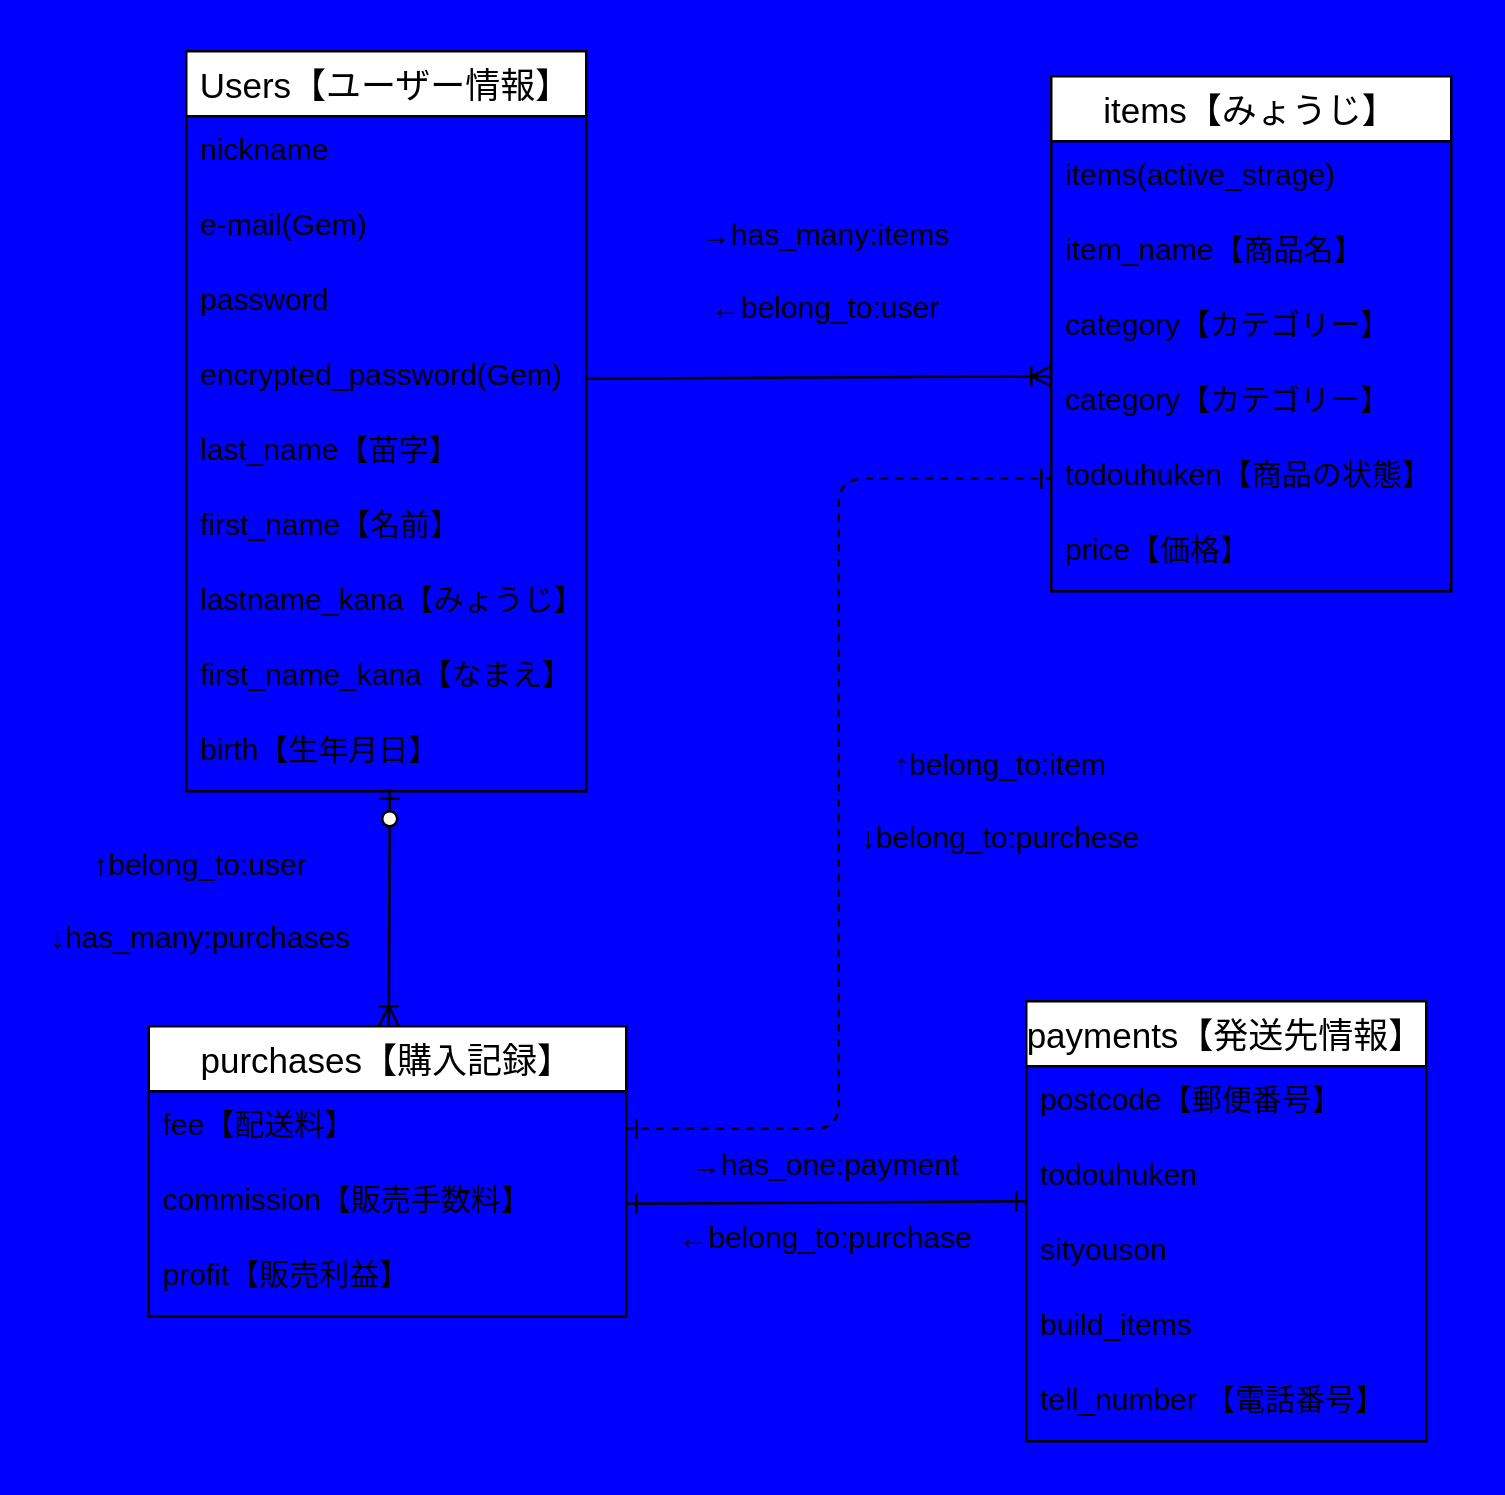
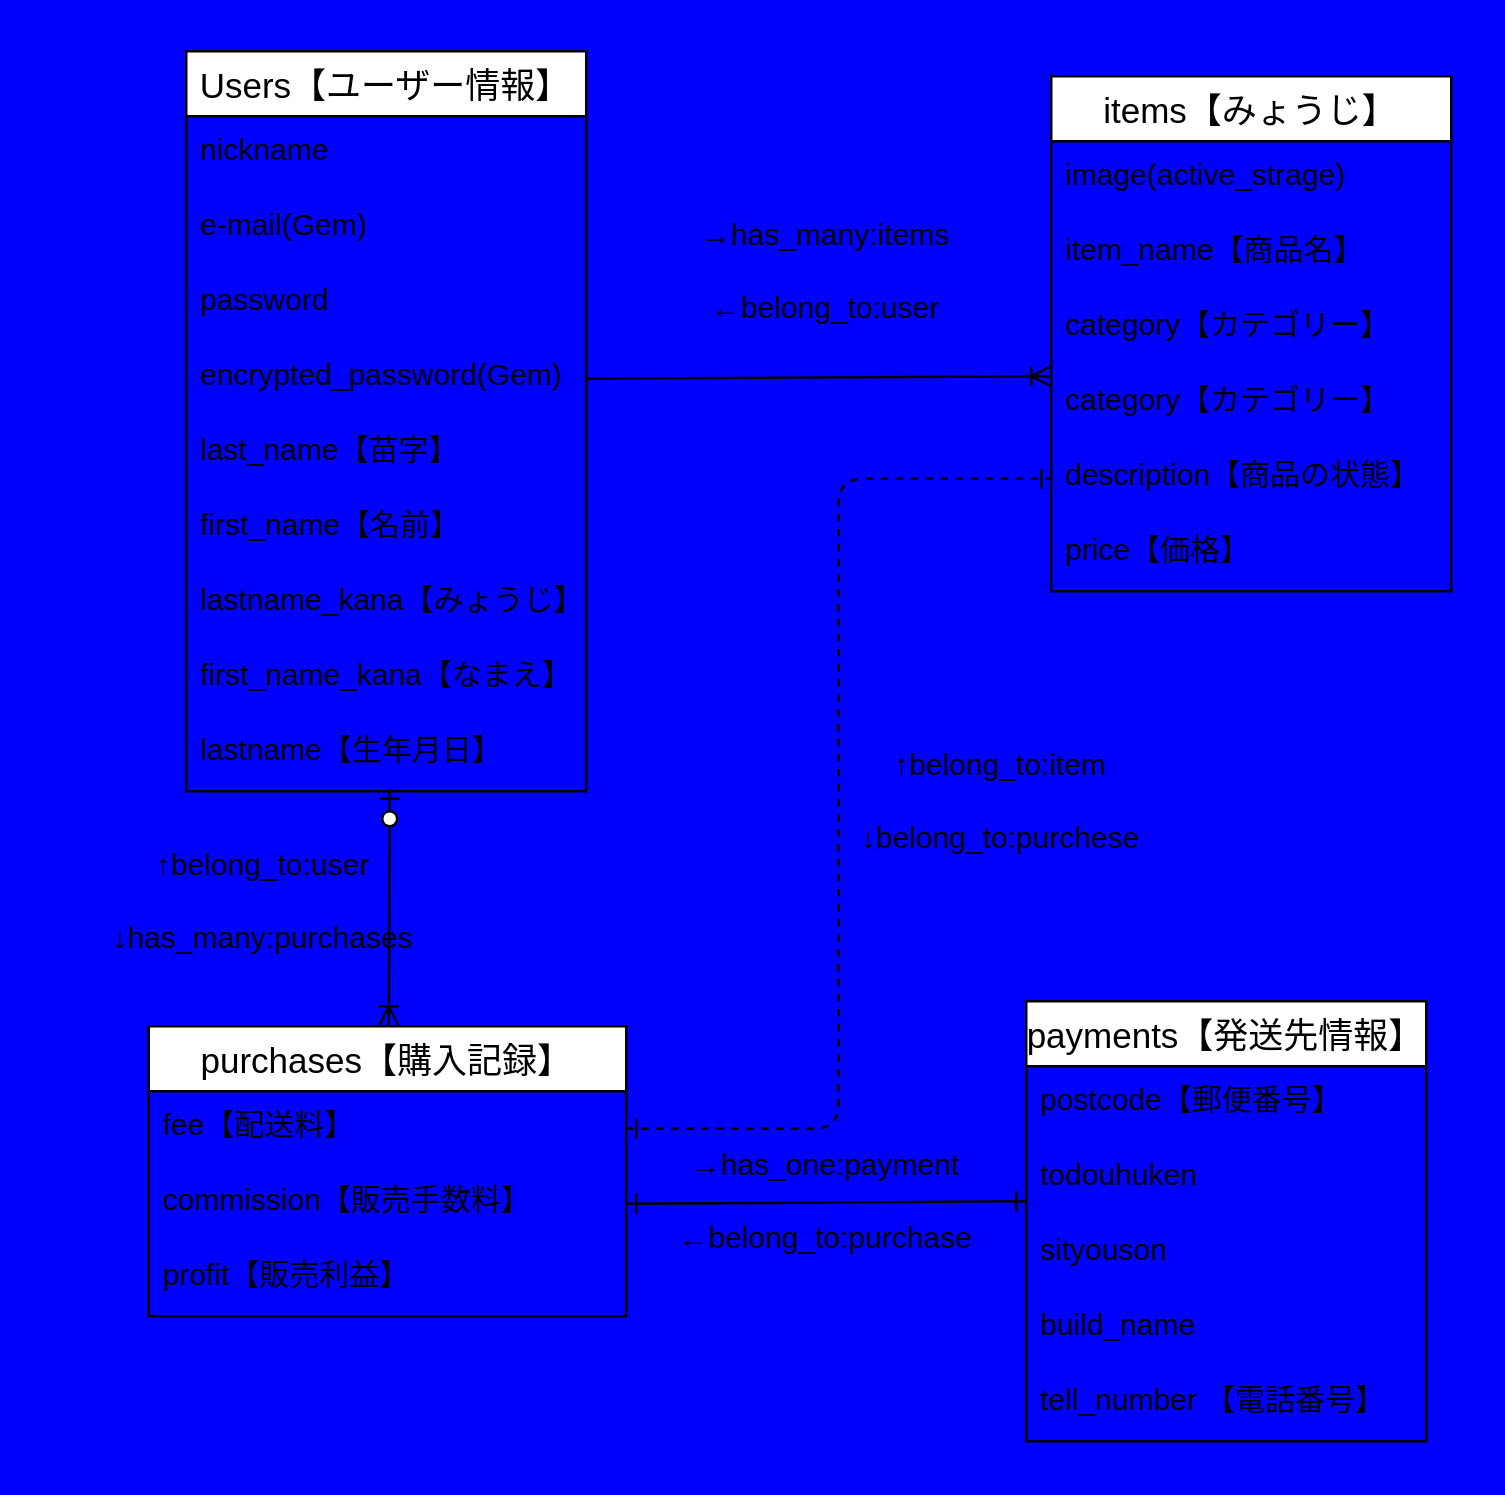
node "items(active_strage)": label "items(active_strage)" -> "image(active_strage)"
node "todouhuken【商品の状態】": label "todouhuken【商品の状態】" -> "description【商品の状態】"
node "birth【生年月日】": label "birth【生年月日】" -> "lastname【生年月日】"
node "↑belong_to:user ↓has_many:purchases": moved (201, 901) -> (264, 901)
node "build_items": label "build_items" -> "build_name"
